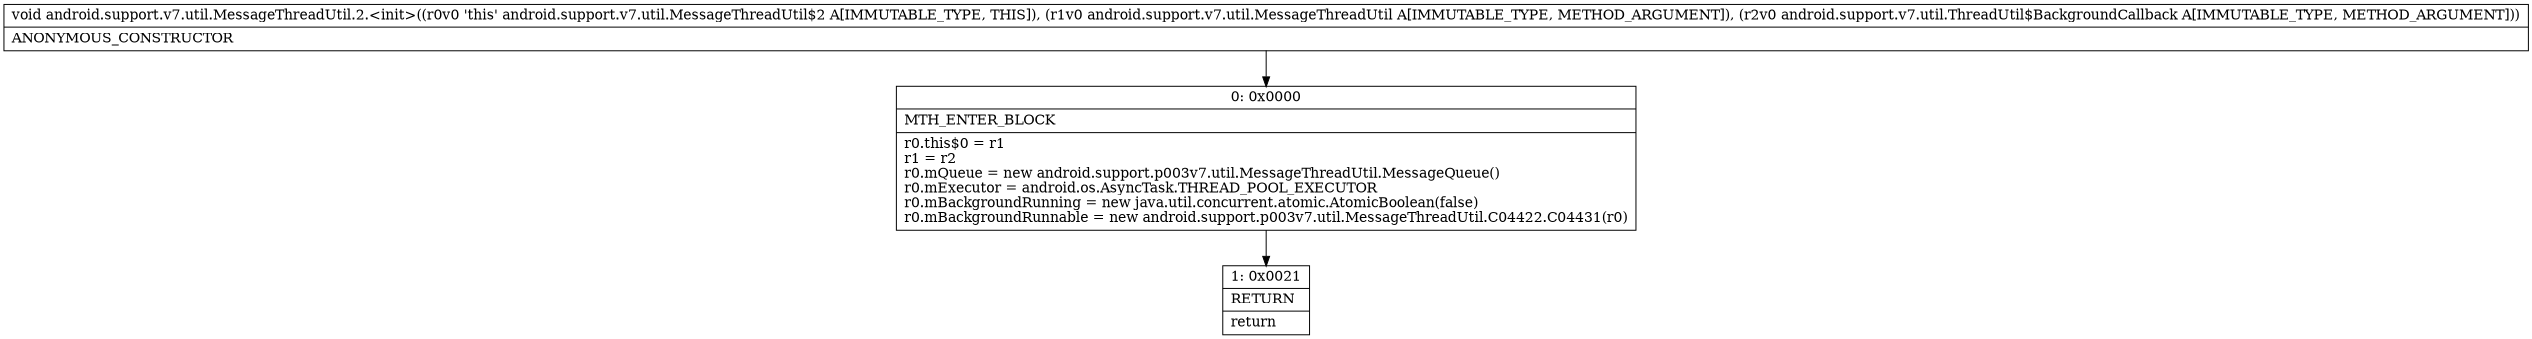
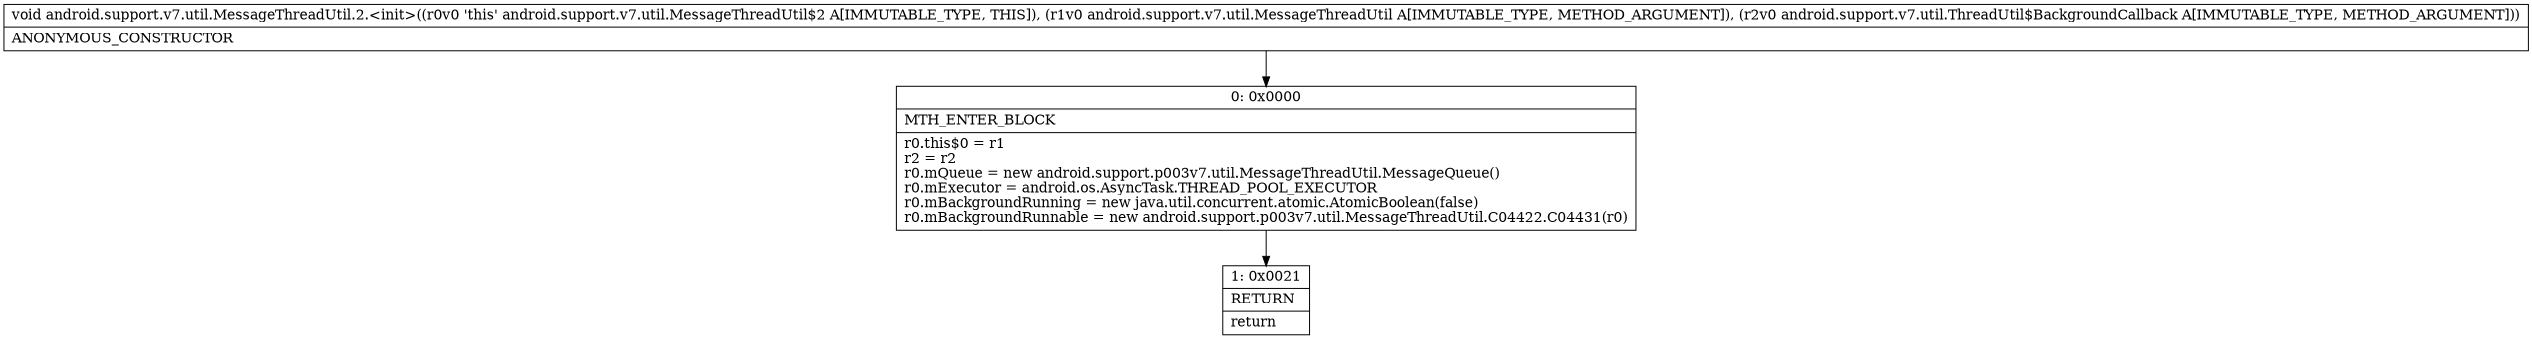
node "0: 0x0000": text "r1 = r2" -> "r2 = r2"
